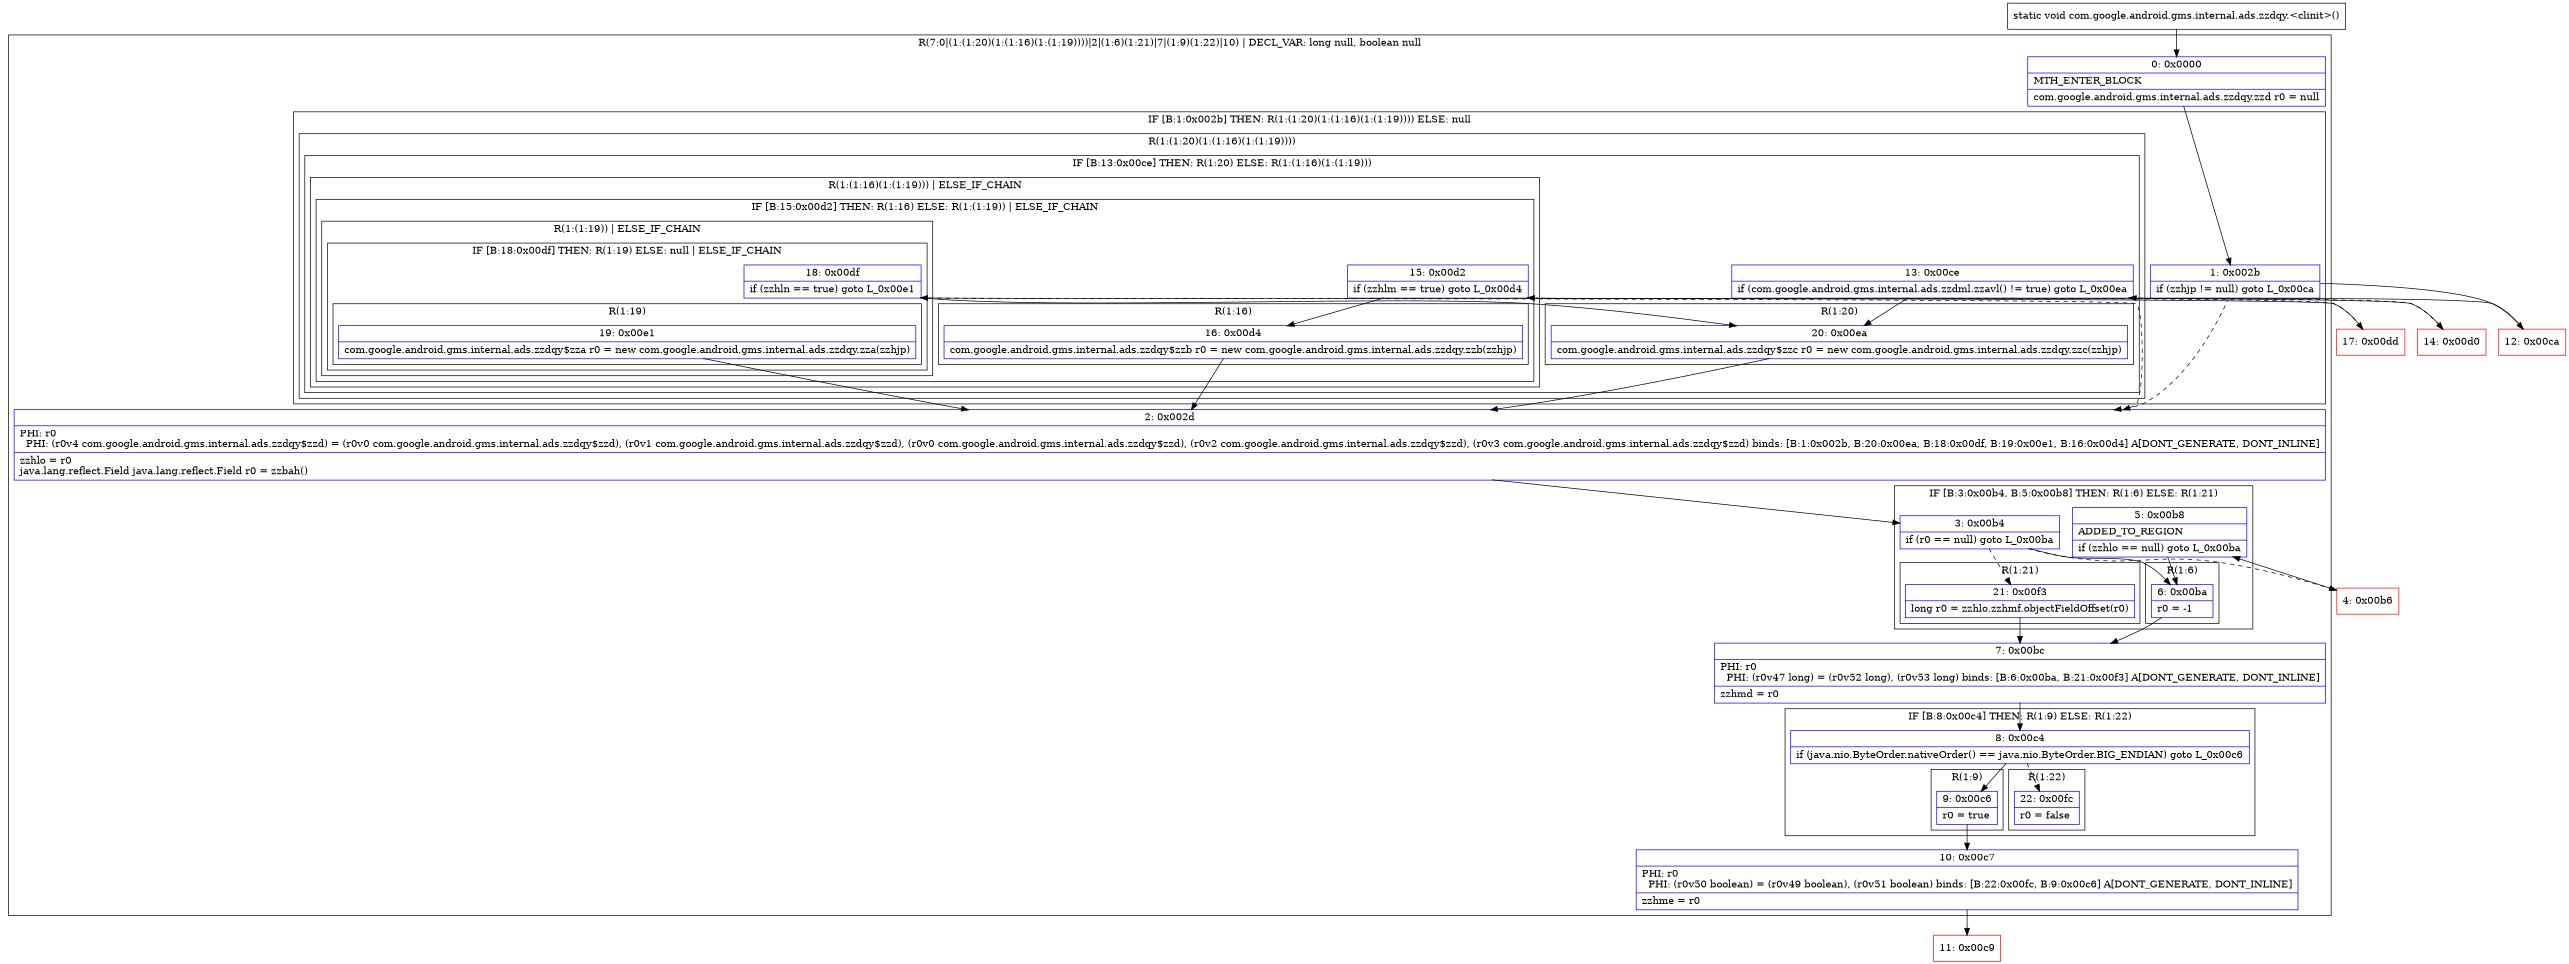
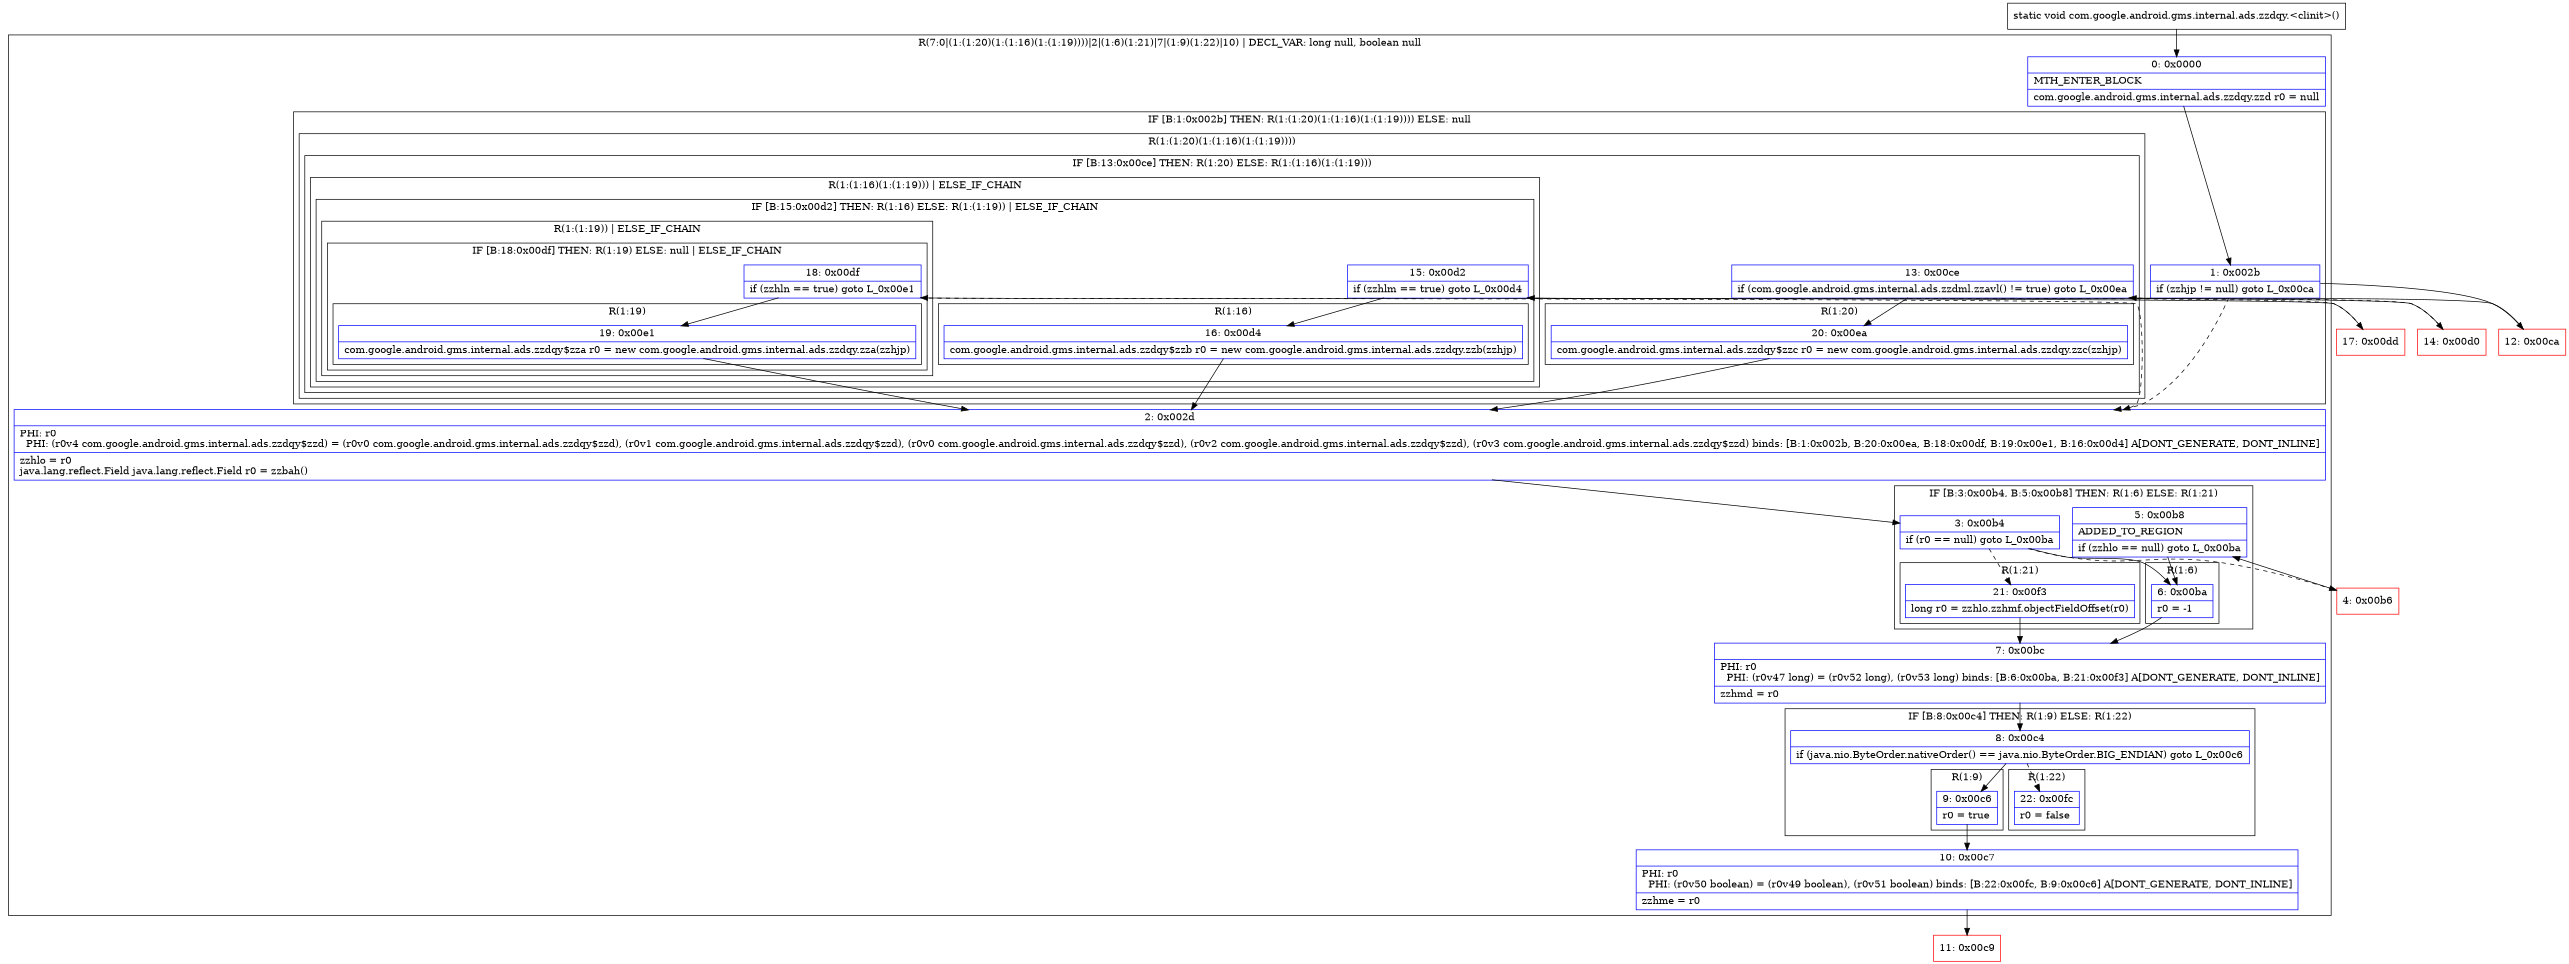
edge "18: 0x00df" -> "20: 0x00ea": now "18: 0x00df" -> "19: 0x00e1"
